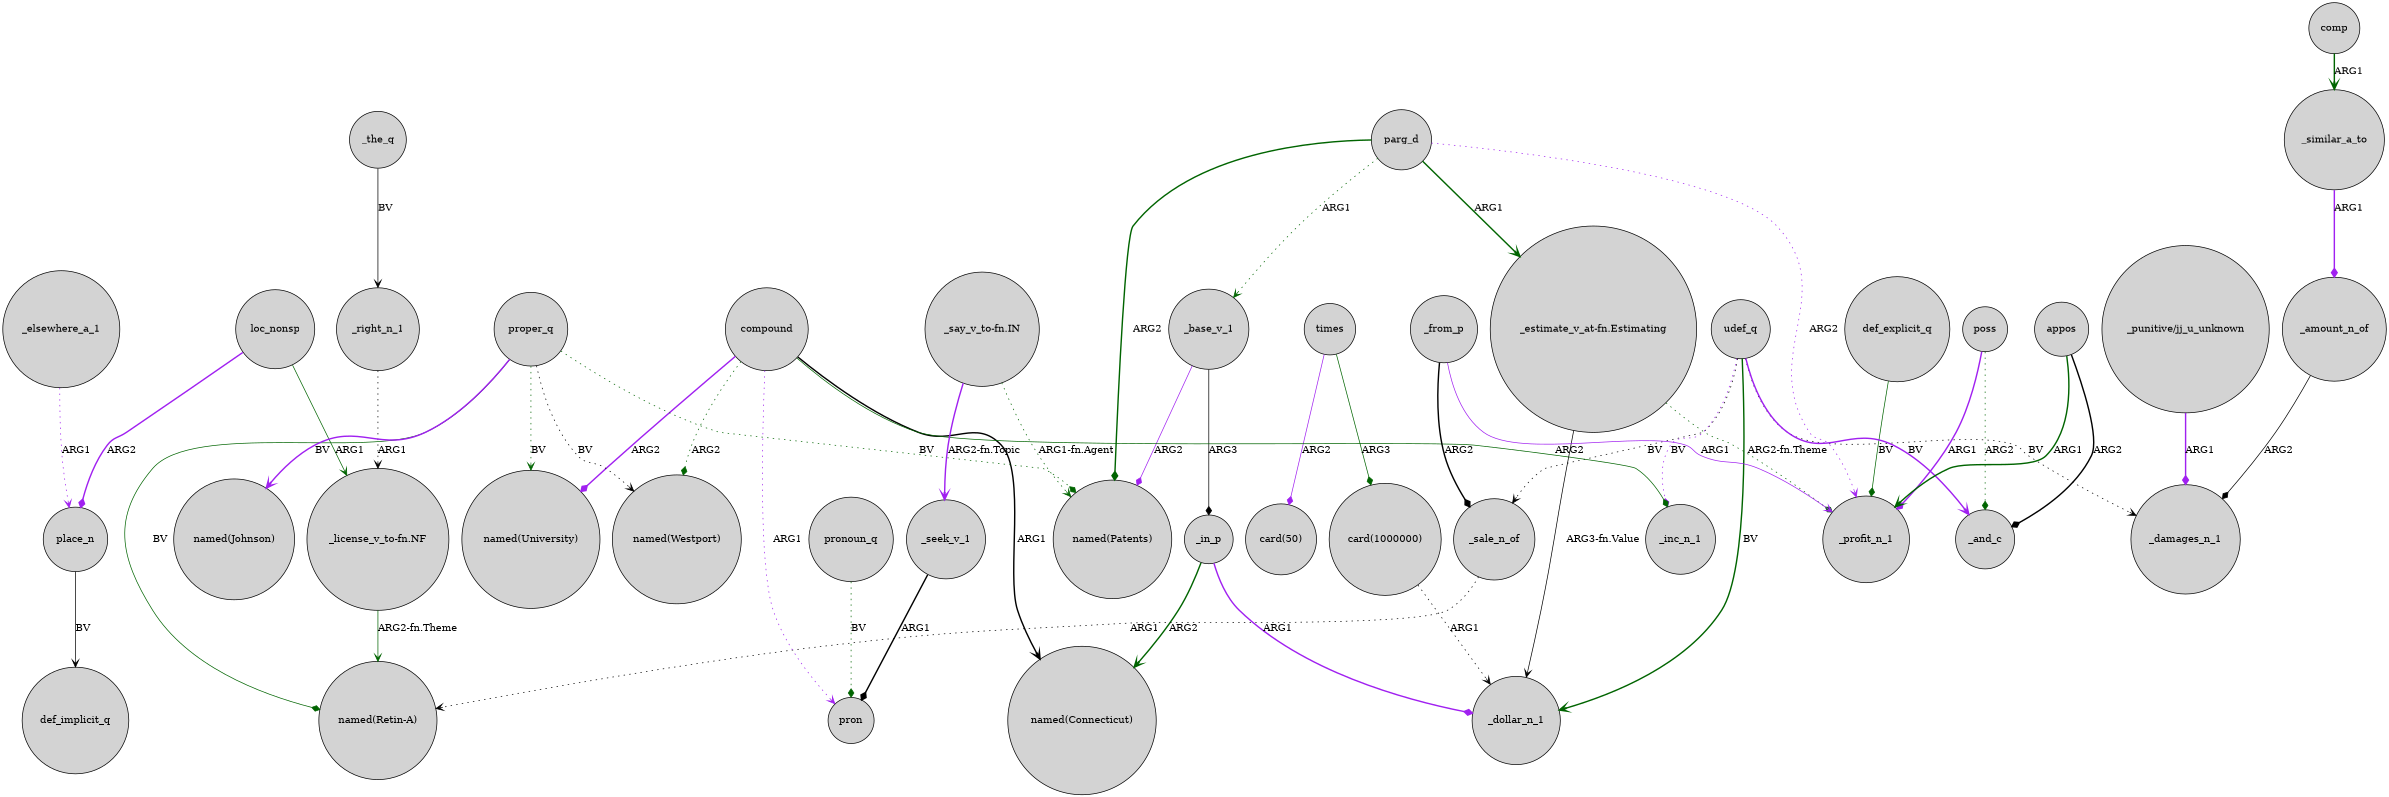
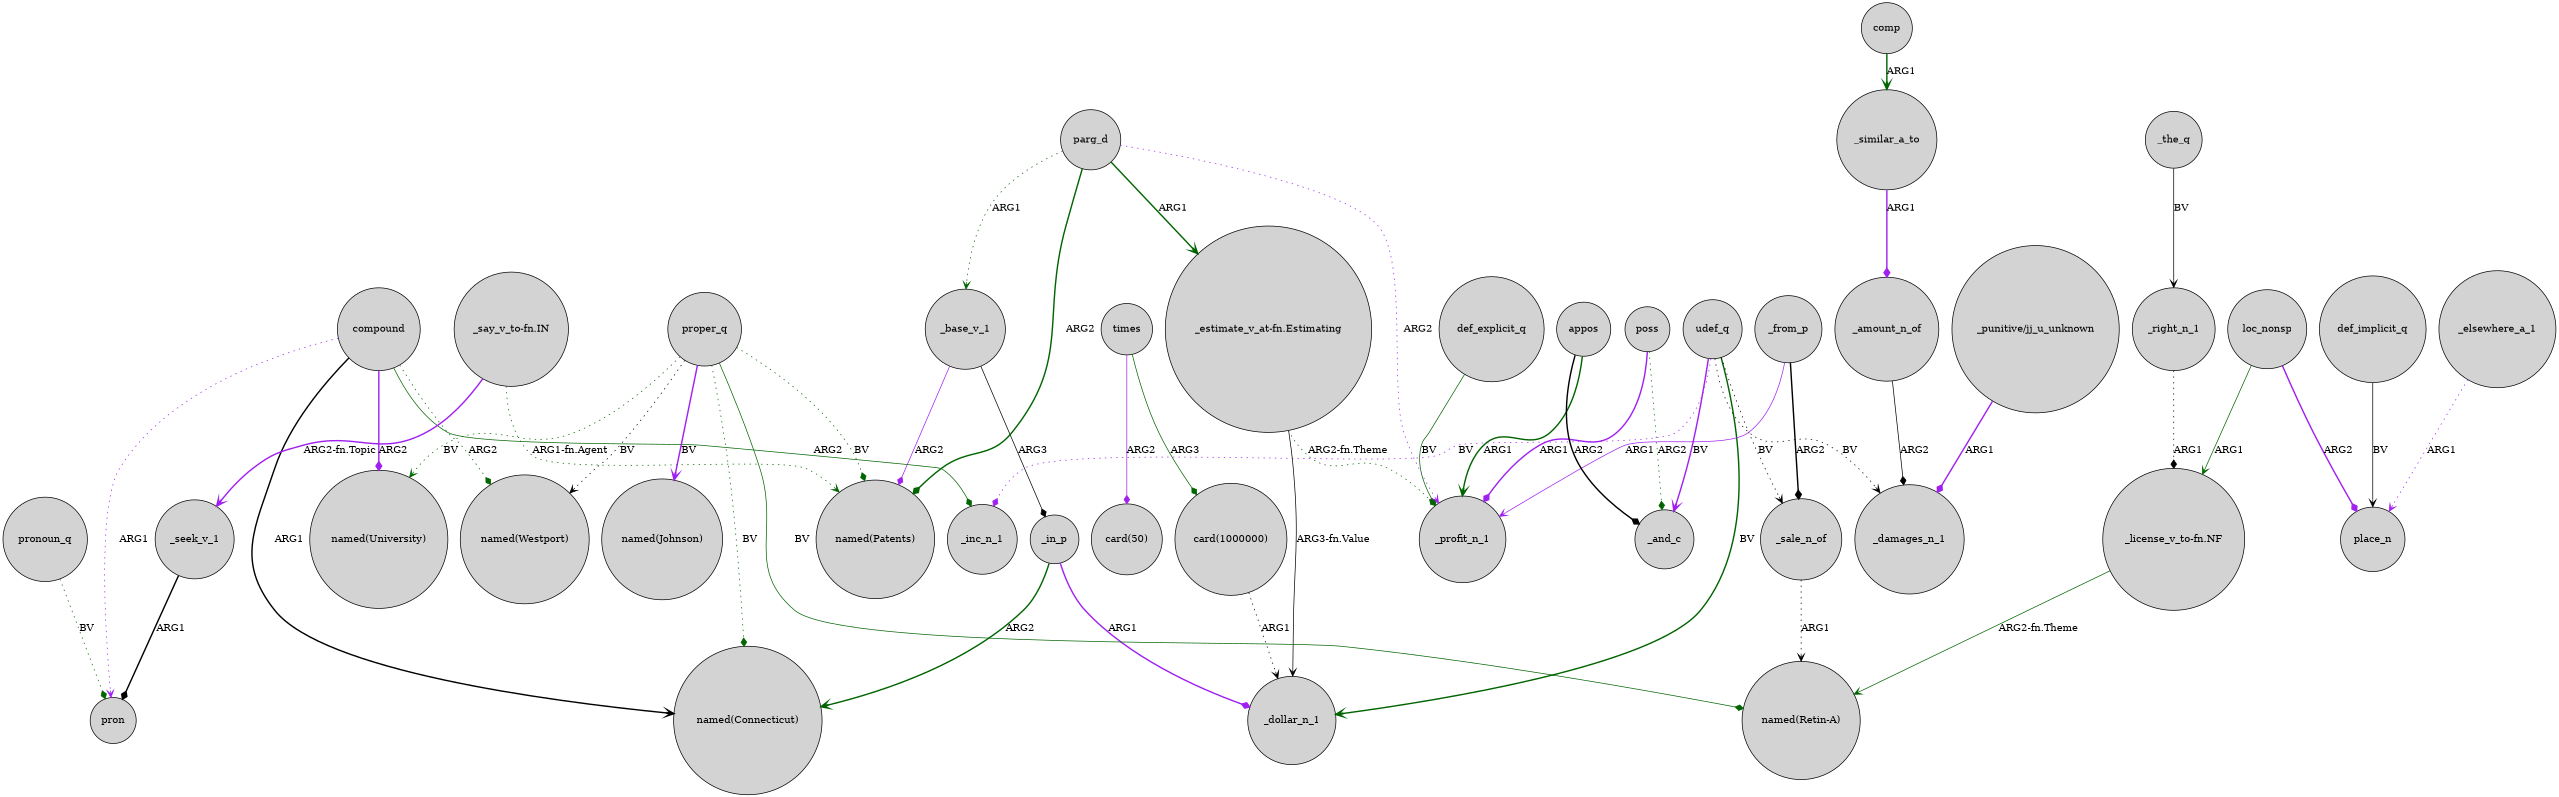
edge "_right_n_1" -> "_license_v_to-fn.NF": arrowhead vee -> diamond
edge "proper_q" -> "named(Connecticut)": added, label "BV"
edge "place_n" -> "def_implicit_q": reversed
